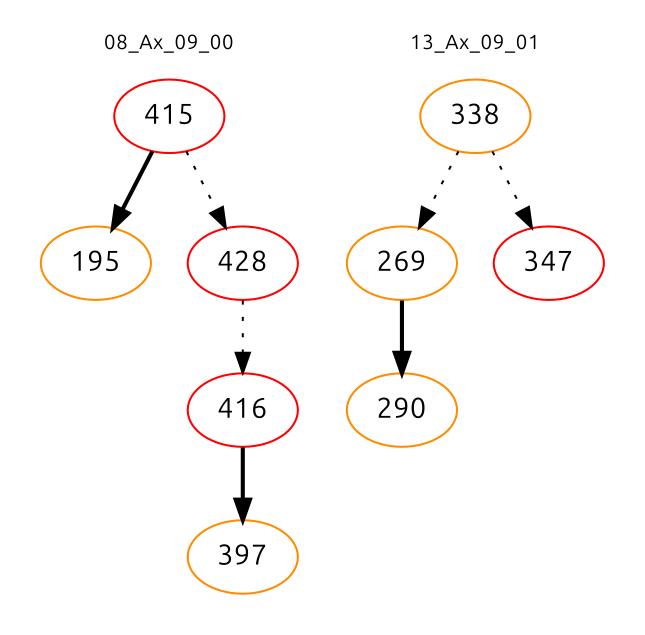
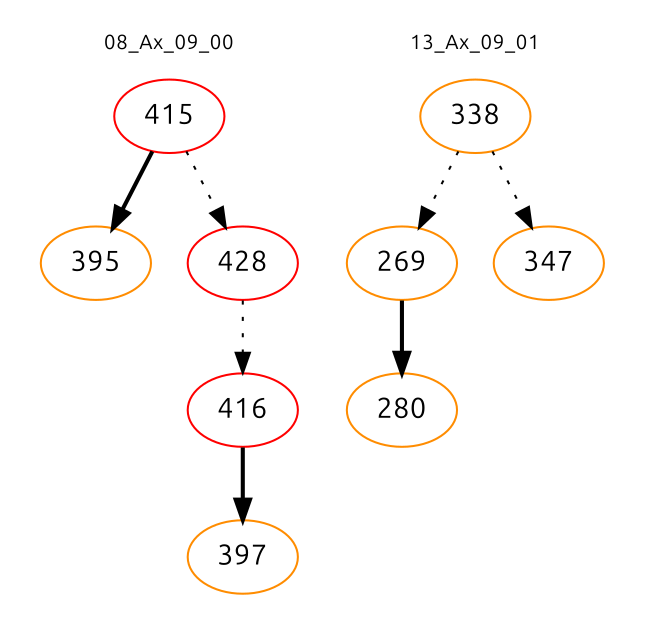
node "195": label "195" -> "395"
node "347": color red -> darkorange
node "290": label "290" -> "280"
